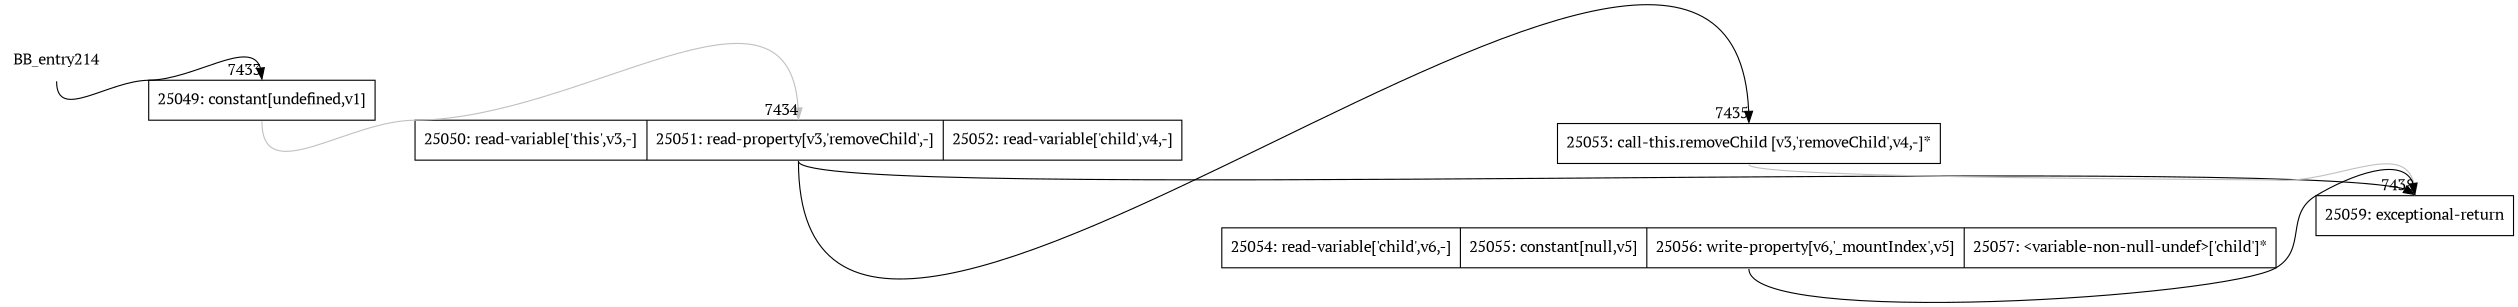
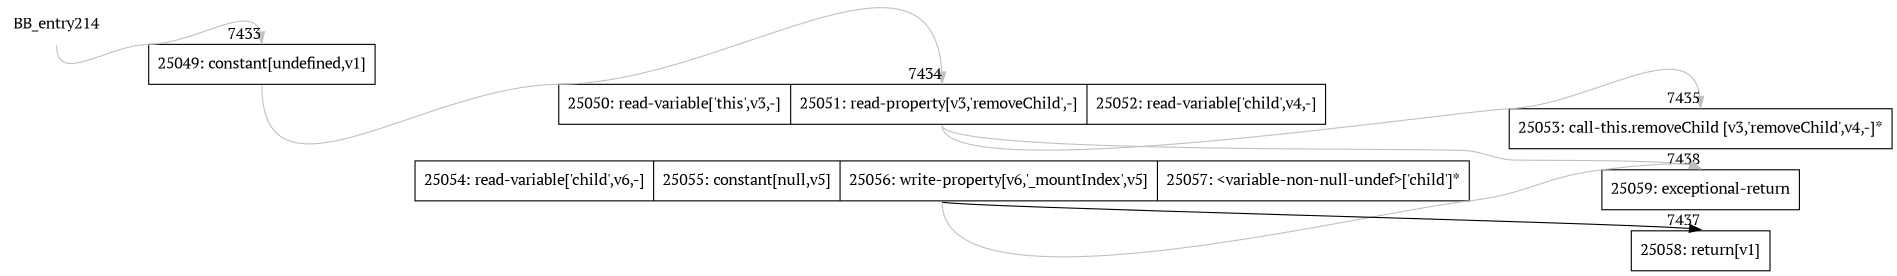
edge "BB_entry214" -> "25049: constant[undefined,v1]": color black -> gray
edge "25050: read-variable['this',v3,-]" -> "25053: call-this.removeChild [v3,'removeChild',v4,-]*": color black -> gray
edge "25050: read-variable['this',v3,-]" -> "25059: exceptional-return": color black -> gray
edge "25053: call-this.removeChild [v3,'removeChild',v4,-]*" -> "25059: exceptional-return": removed
node "25058: return[v1]": added
edge "25054: read-variable['child',v6,-]" -> "25059: exceptional-return": color black -> gray
